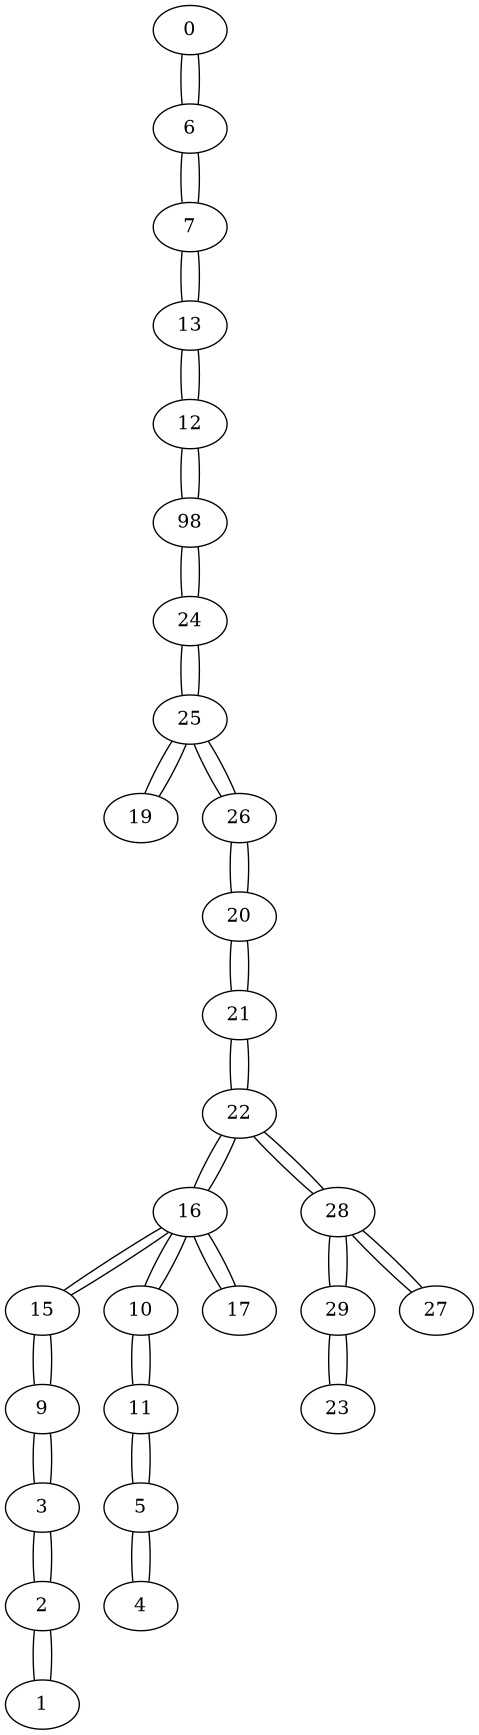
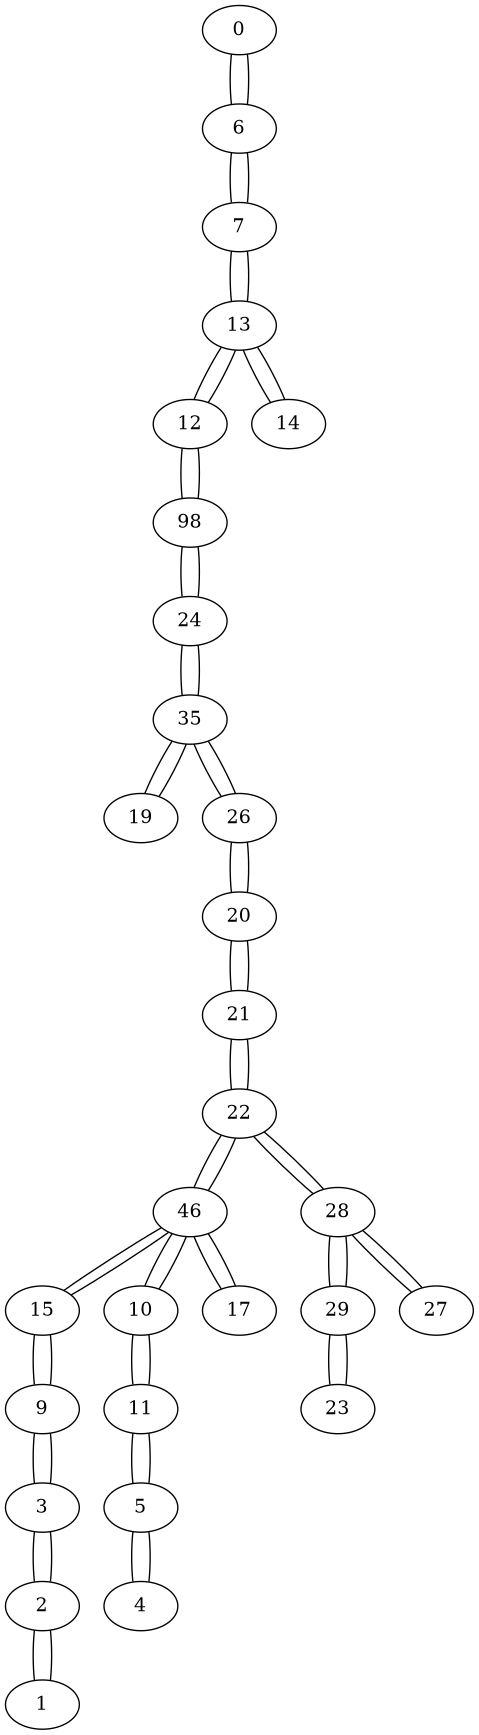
node "14": added
node "25": label "25" -> "35"
node "16": label "16" -> "46"
